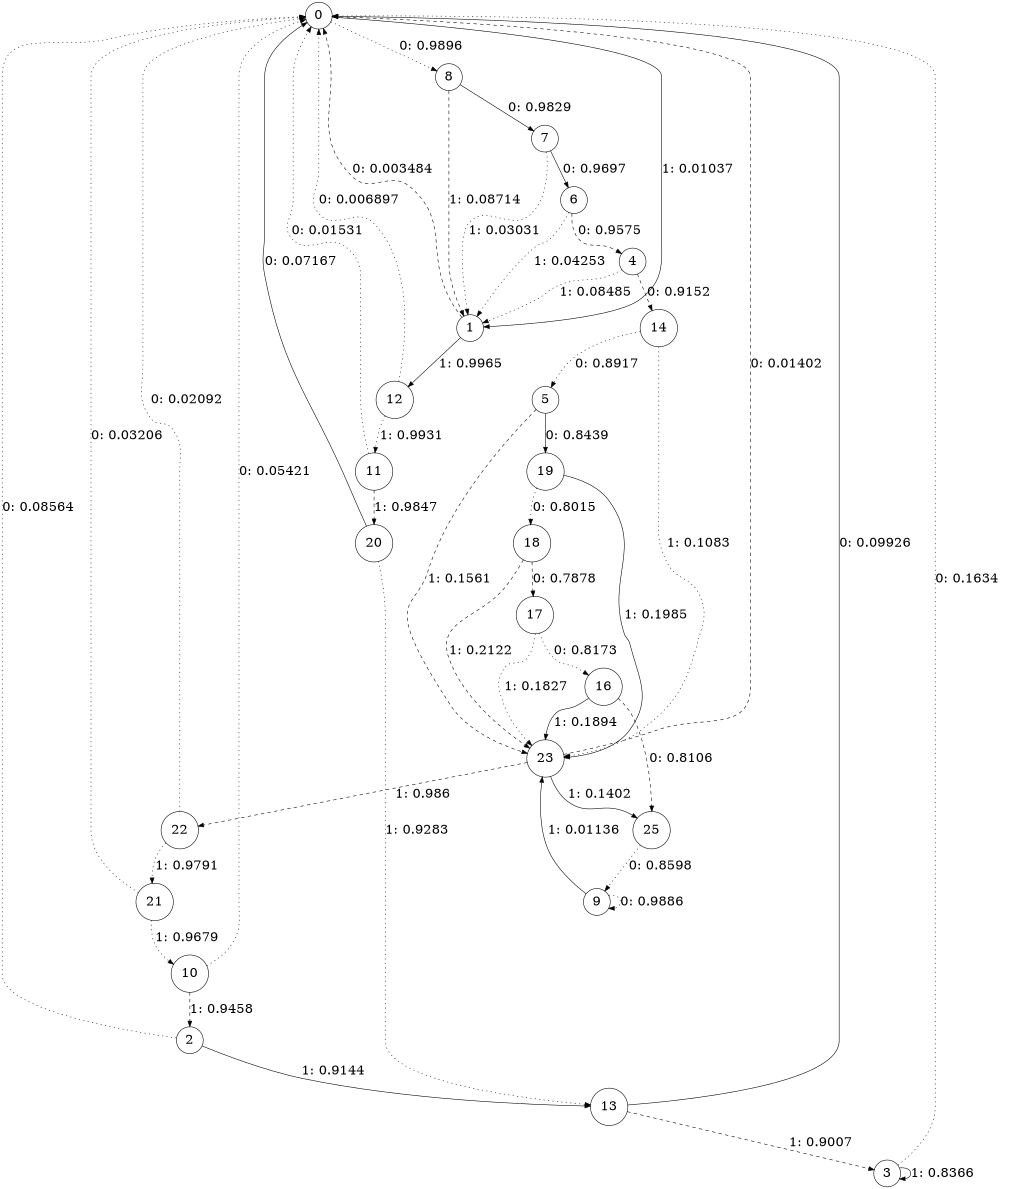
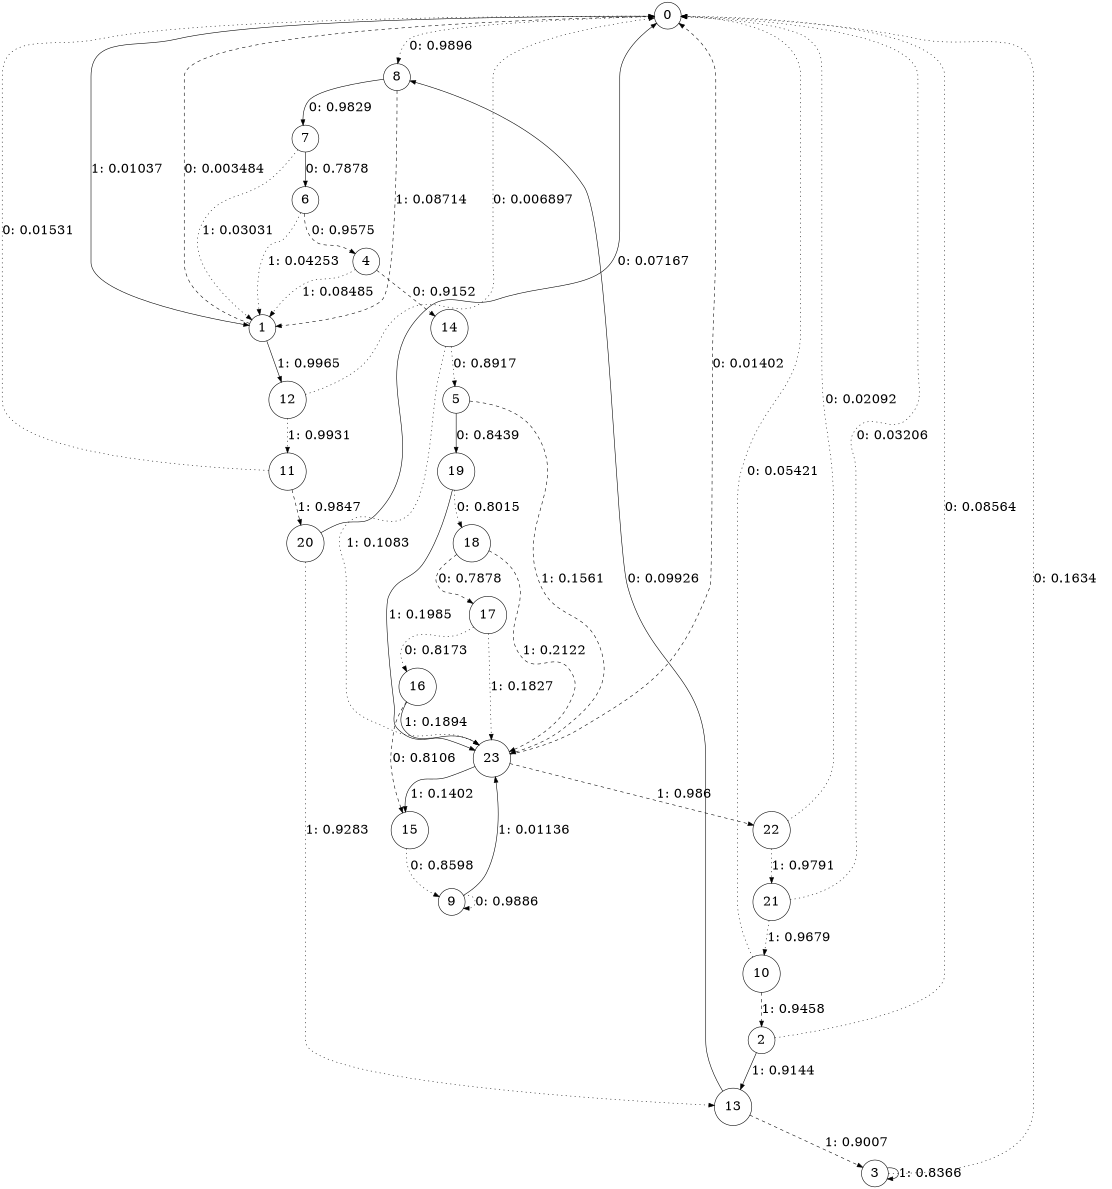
edge "7" -> "6": label "0: 0.9697   " -> "0: 0.7878   "
edge "13" -> "0": now "13" -> "8"
node "25": label "25" -> "15"
